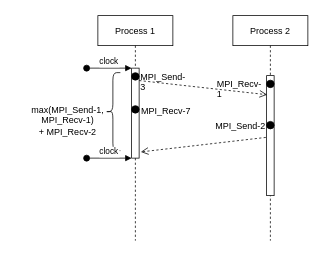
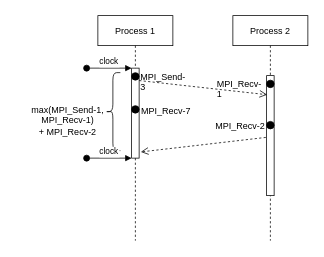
node "MPI_Send-2": label "MPI_Send-2" -> "MPI_Recv-2"
